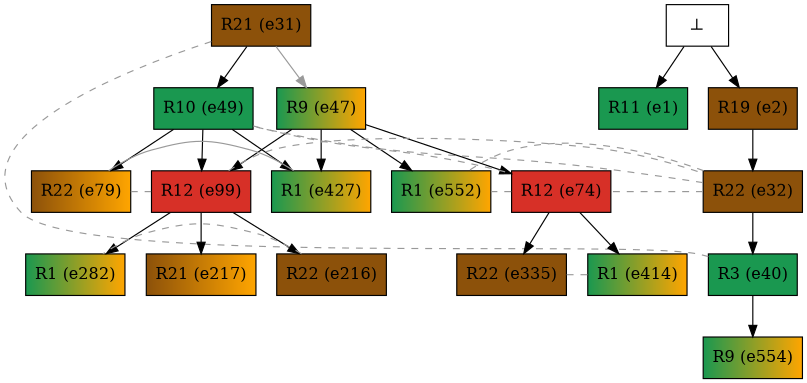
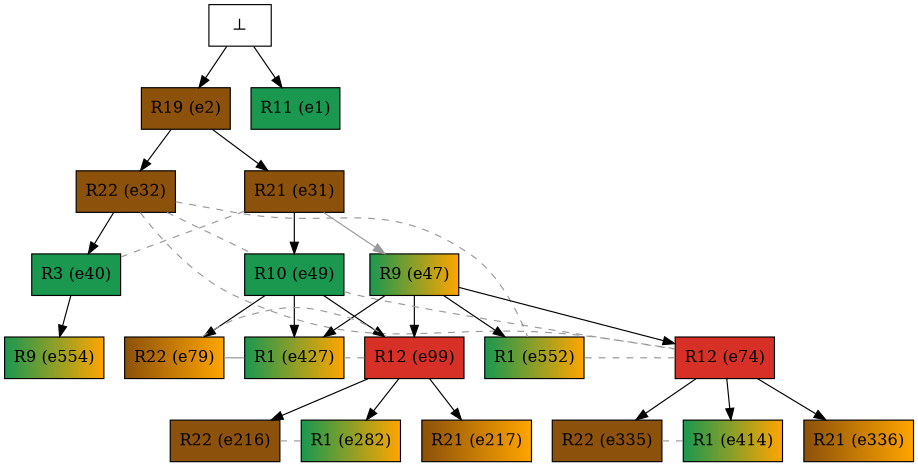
edge "R12 (e99)" -- "R22 (e32)": now "R12 (e99)" -- "R1 (e427)"
edge "R19 (e2)" -> "R21 (e31)": added
node "R21 (e336)": added
